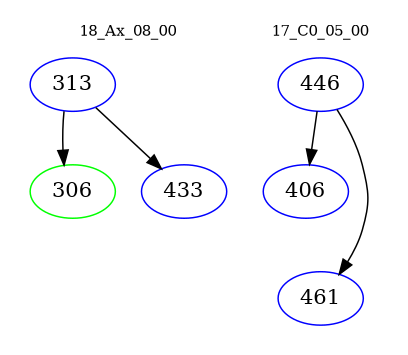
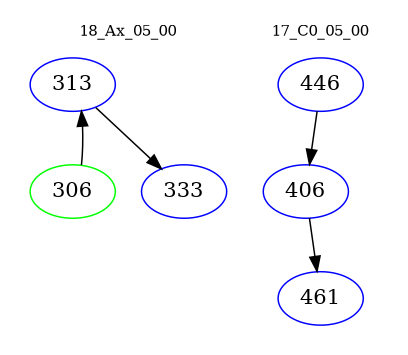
cluster "18_Ax_08_00": label "18_Ax_08_00" -> "18_Ax_05_00"
edge "313" -> "306": reversed
edge "446" -> "461": now "406" -> "461"
node "433": label "433" -> "333"
